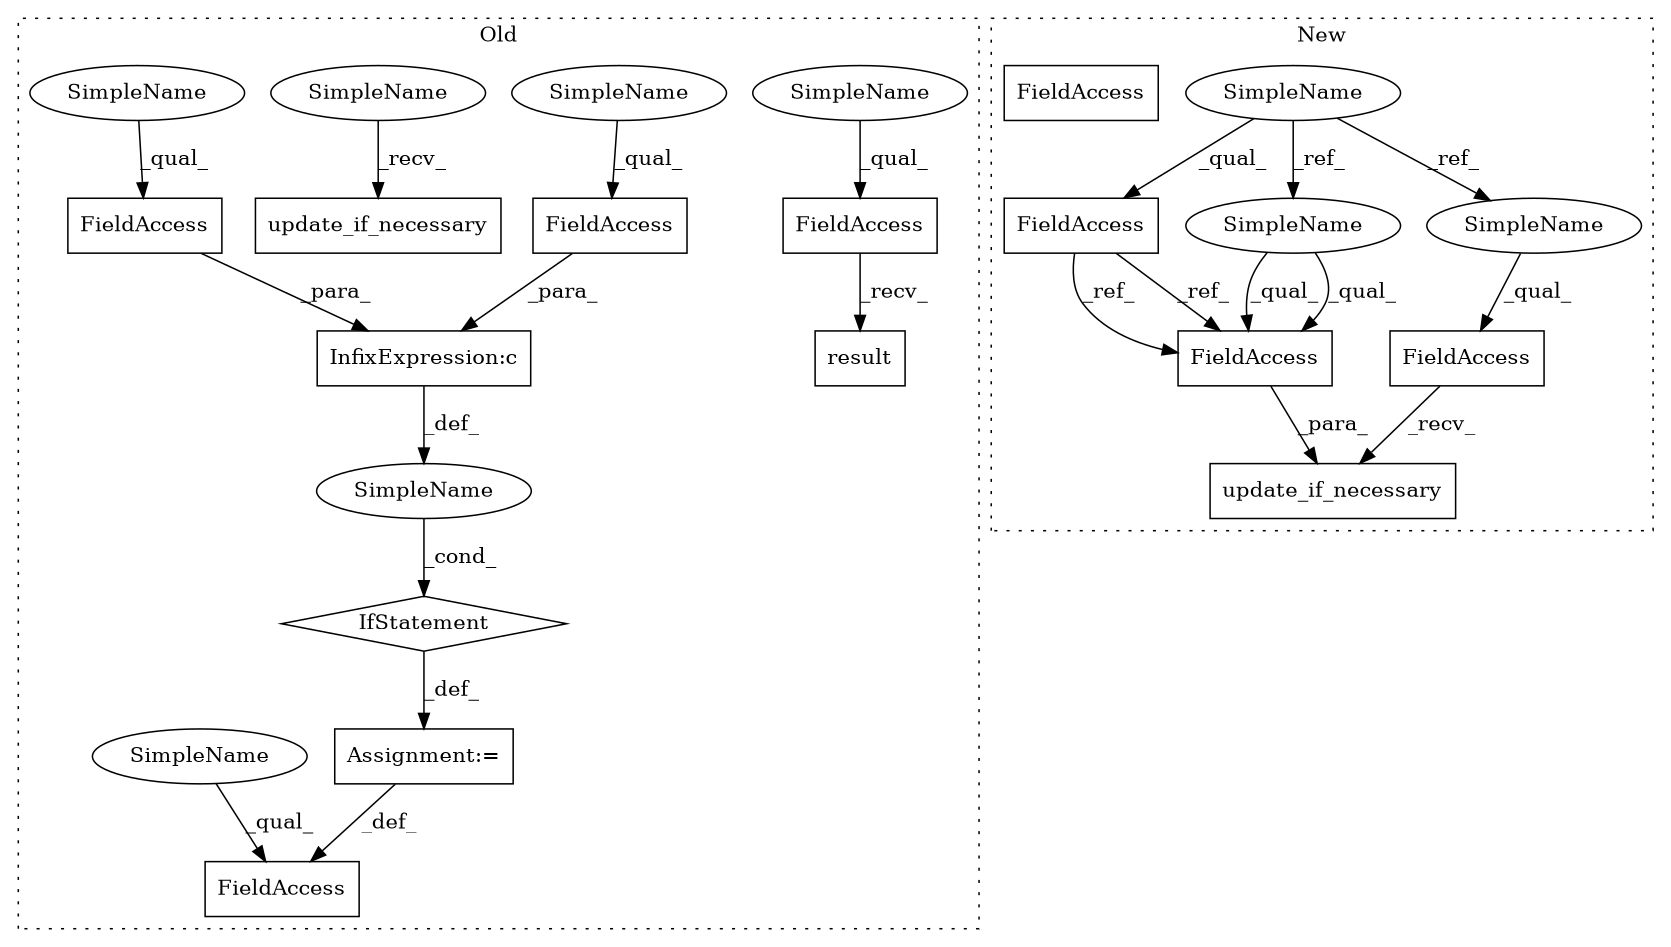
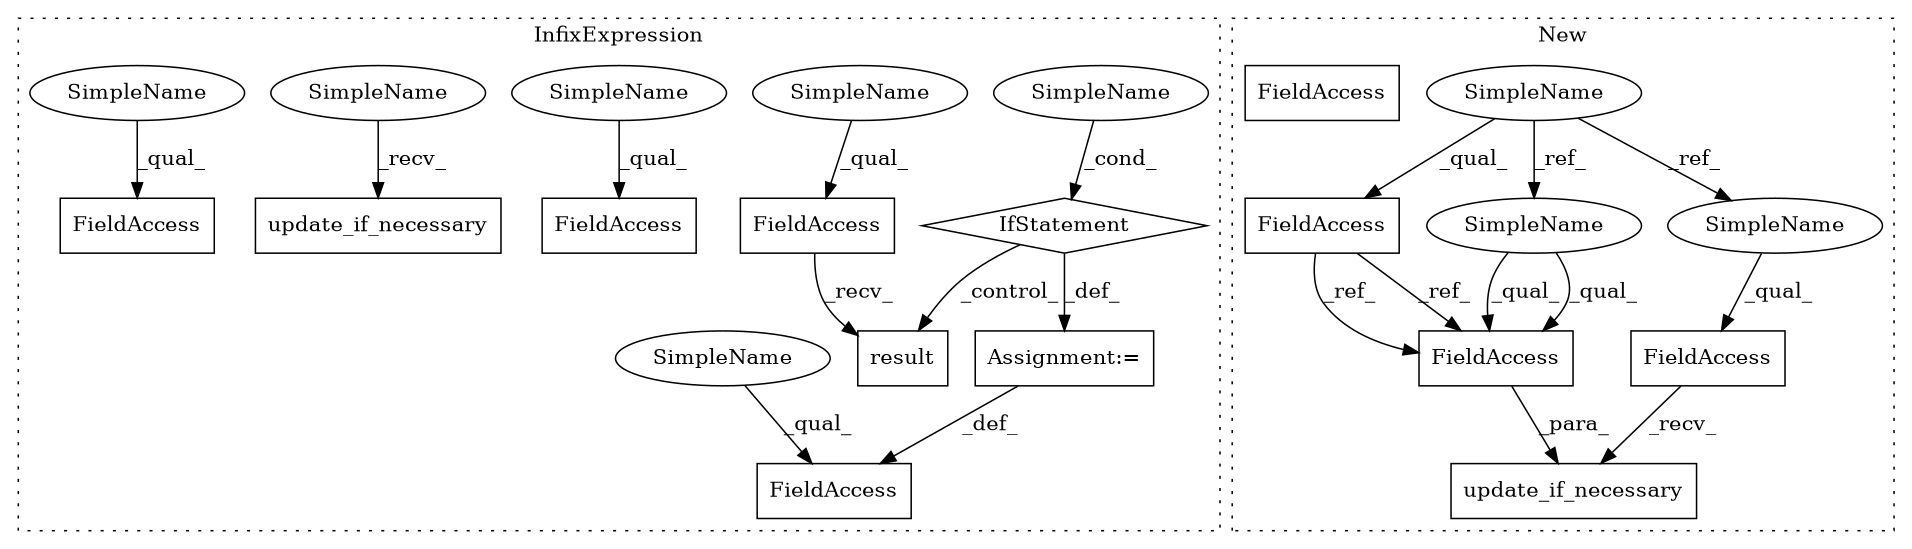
cluster "Old": label "Old" -> "InfixExpression"
edge "IfStatement" -> "result": added, label "_control_"
node "InfixExpression:c": removed
